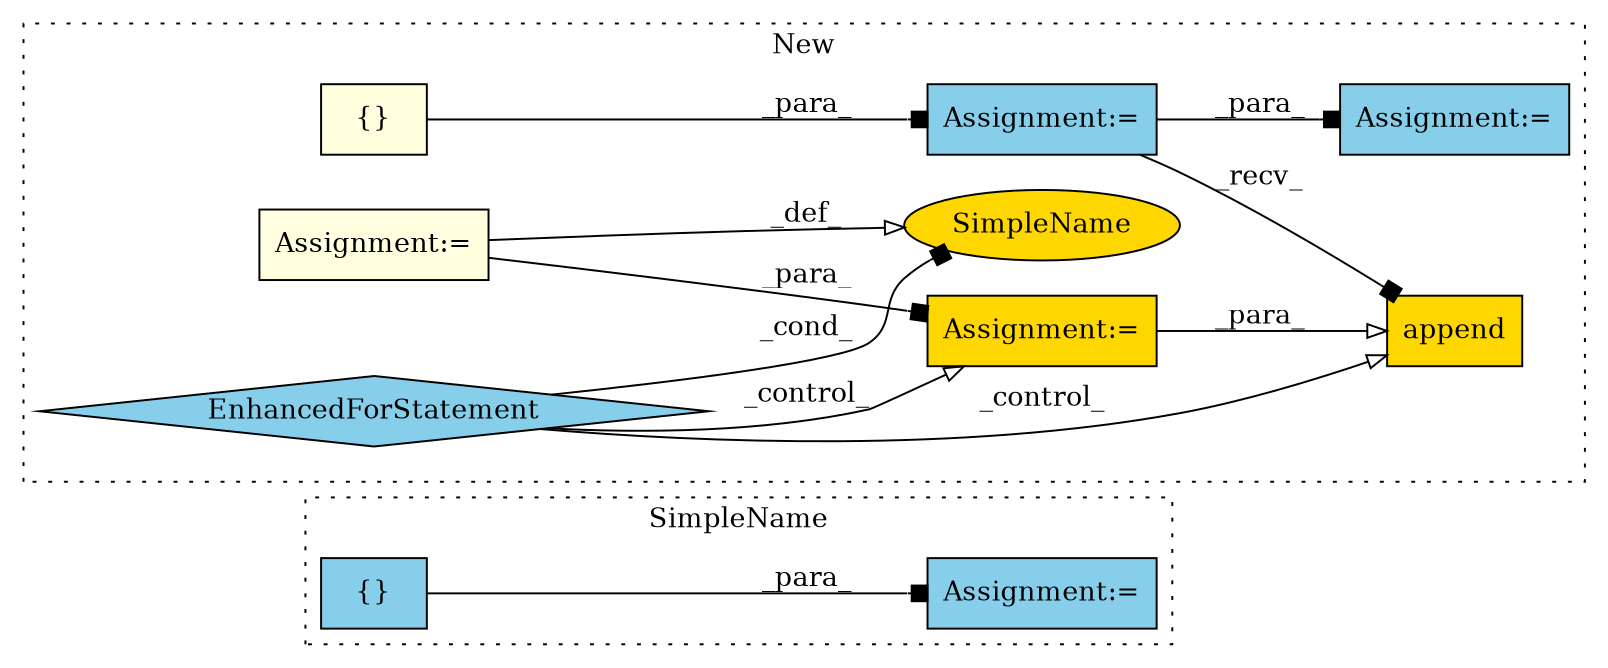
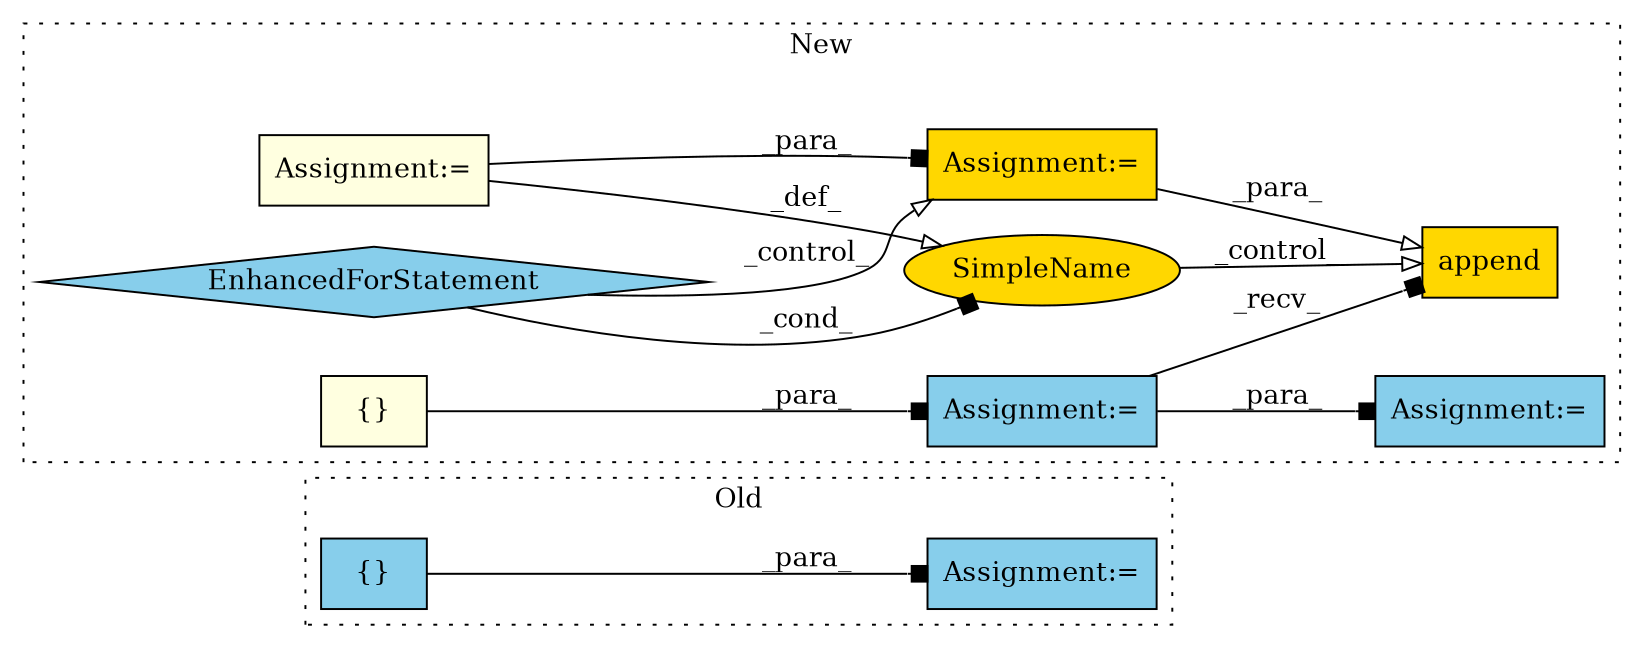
edge "EnhancedForStatement" -> "append": now "SimpleName" -> "append"
cluster "SimpleName": label "SimpleName" -> "Old"
